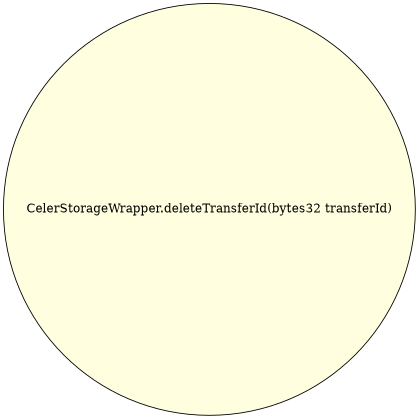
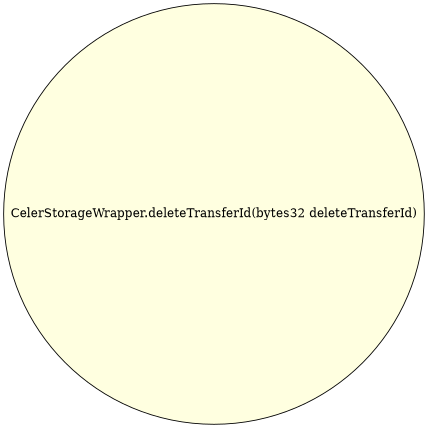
node "CelerStorageWrapper.deleteTransferId(bytes32 transferId)": label "CelerStorageWrapper.deleteTransferId(bytes32 transferId)" -> "CelerStorageWrapper.deleteTransferId(bytes32 deleteTransferId)"
